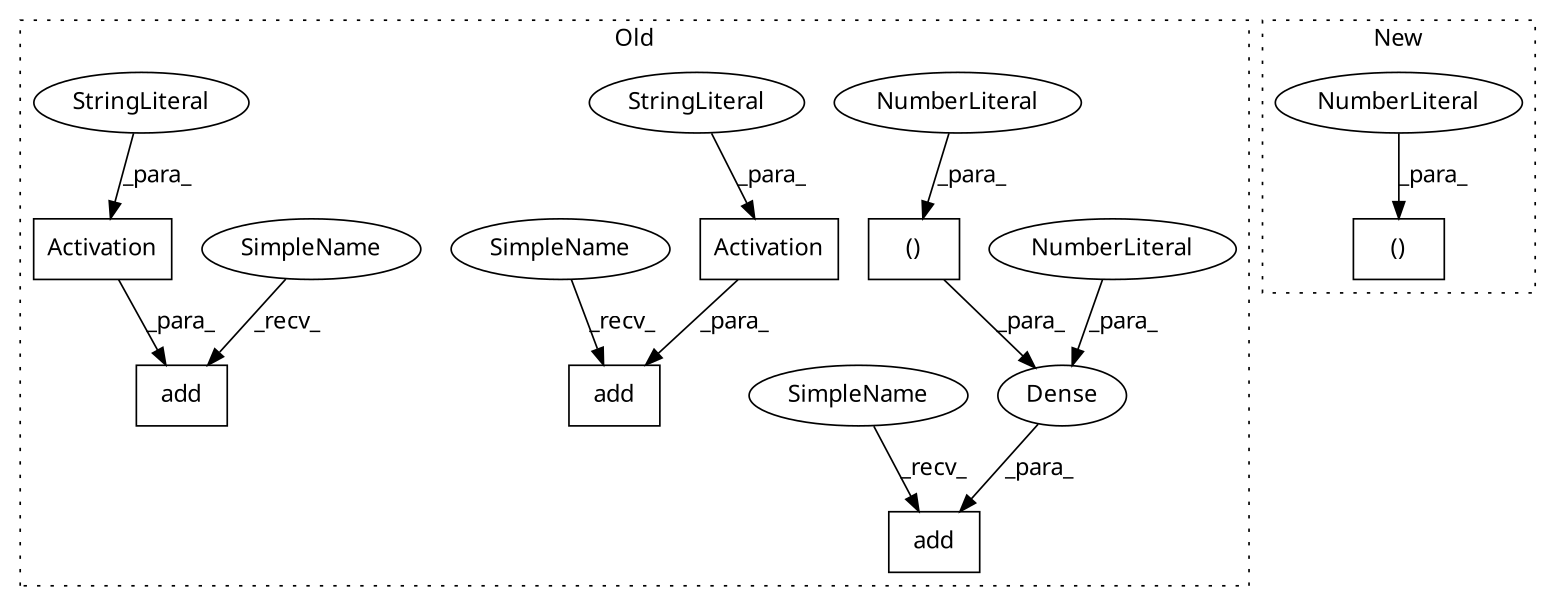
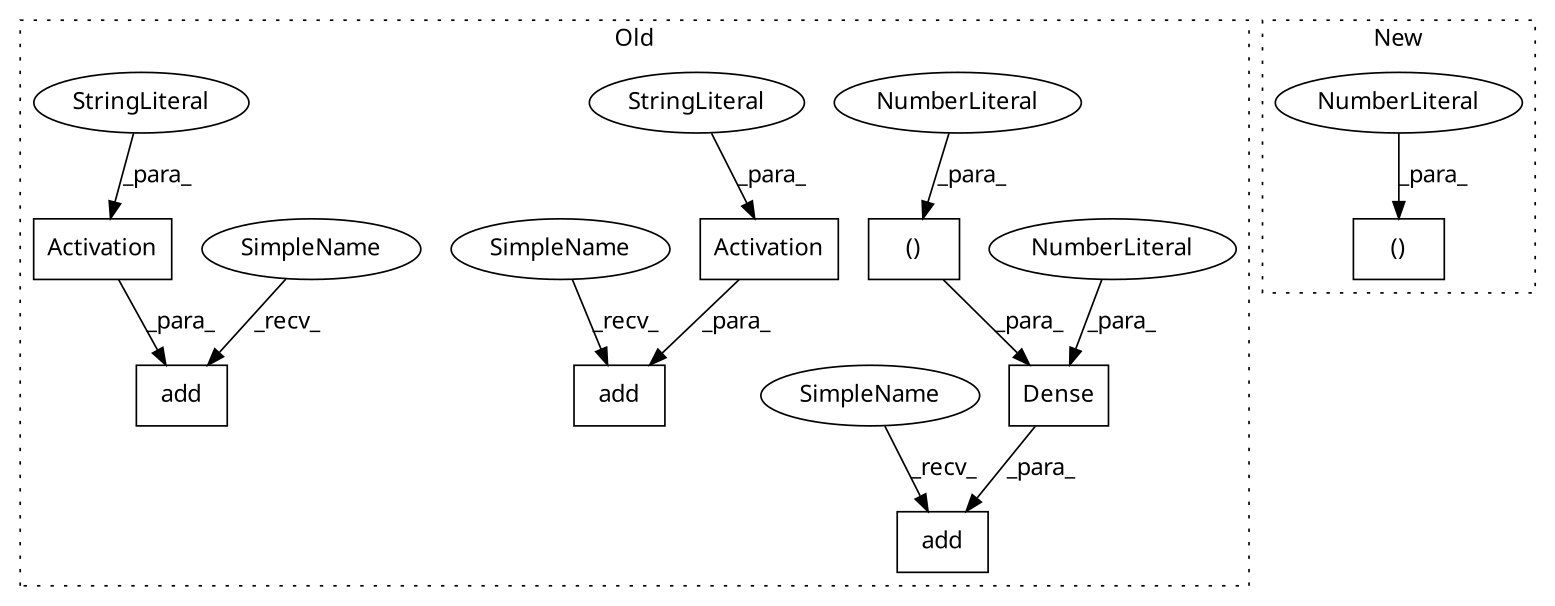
node "Dense": shape ellipse -> box
